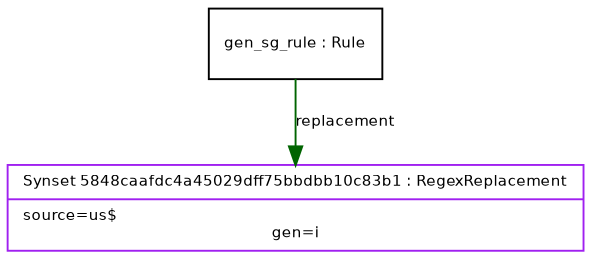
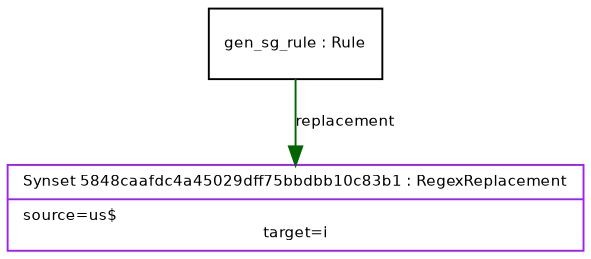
node "Synset 5848caafdc4a45029dff75bbdbb10c83b1 : RegexReplacement": text "gen=i" -> "target=i"
